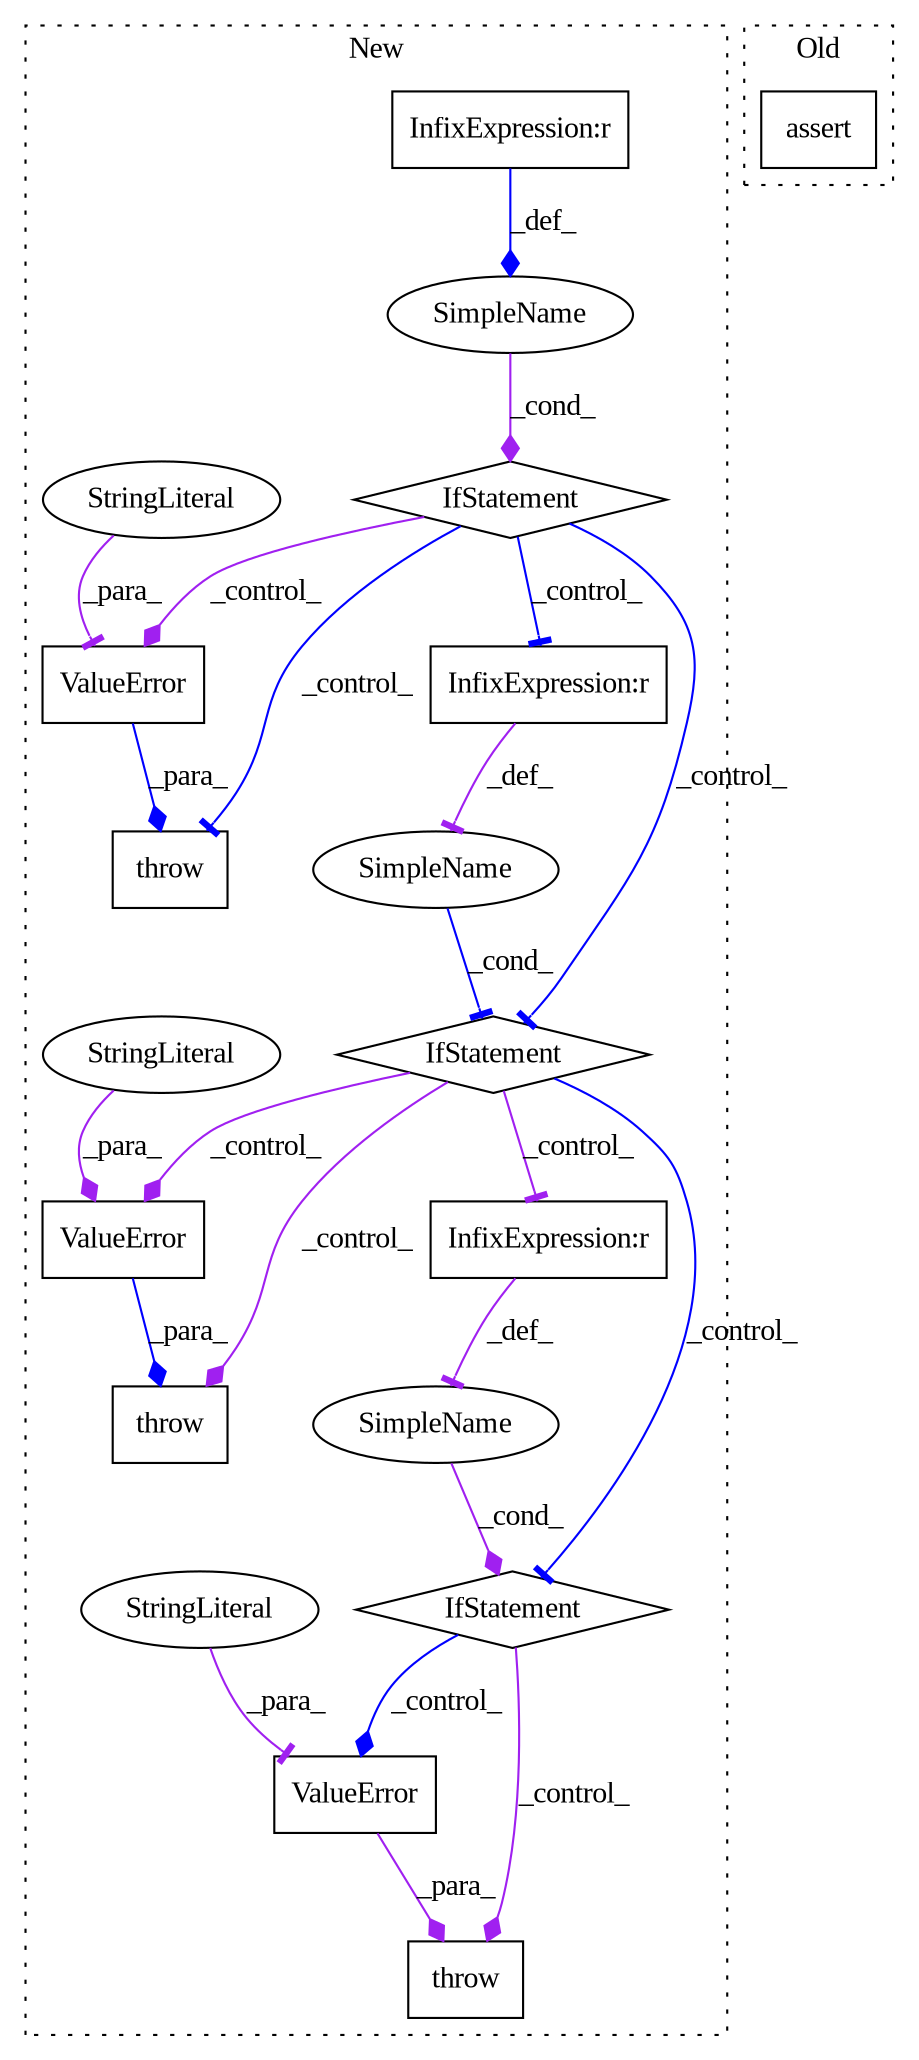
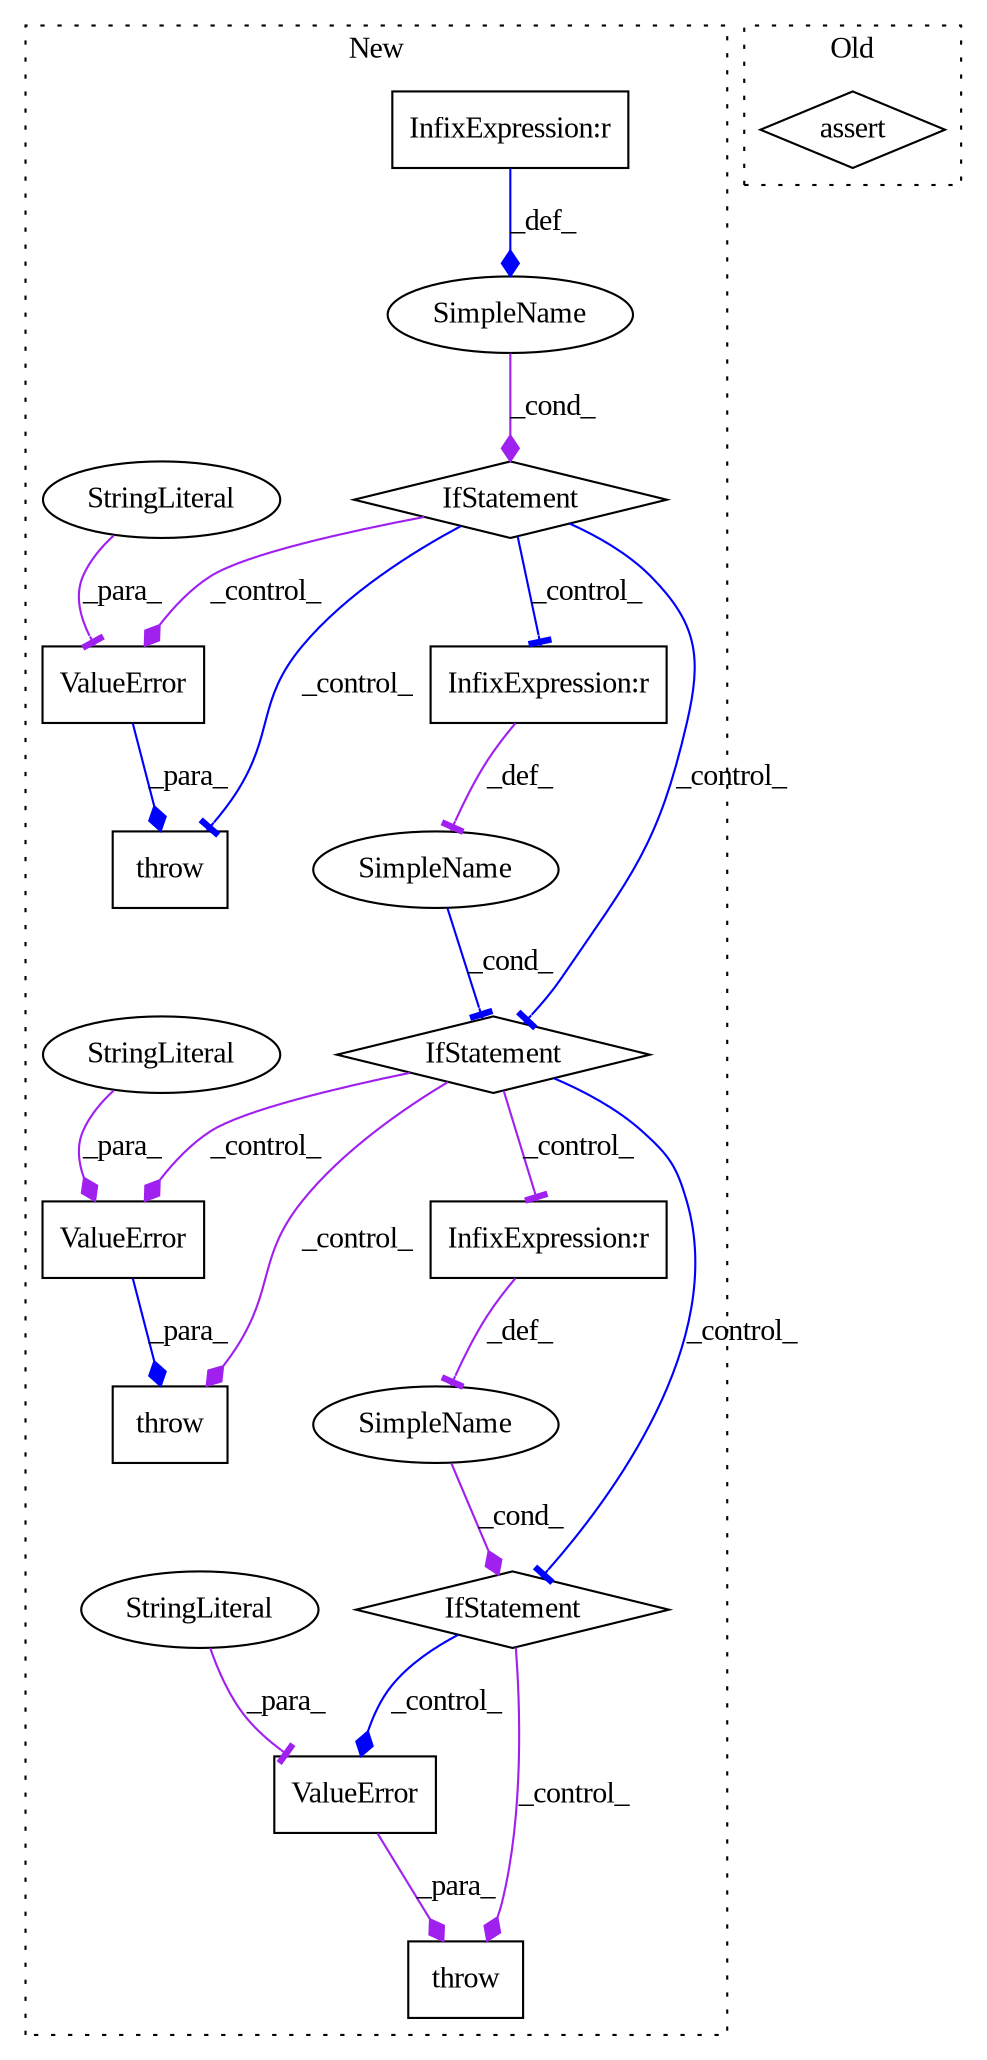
node "assert": shape box -> diamond
